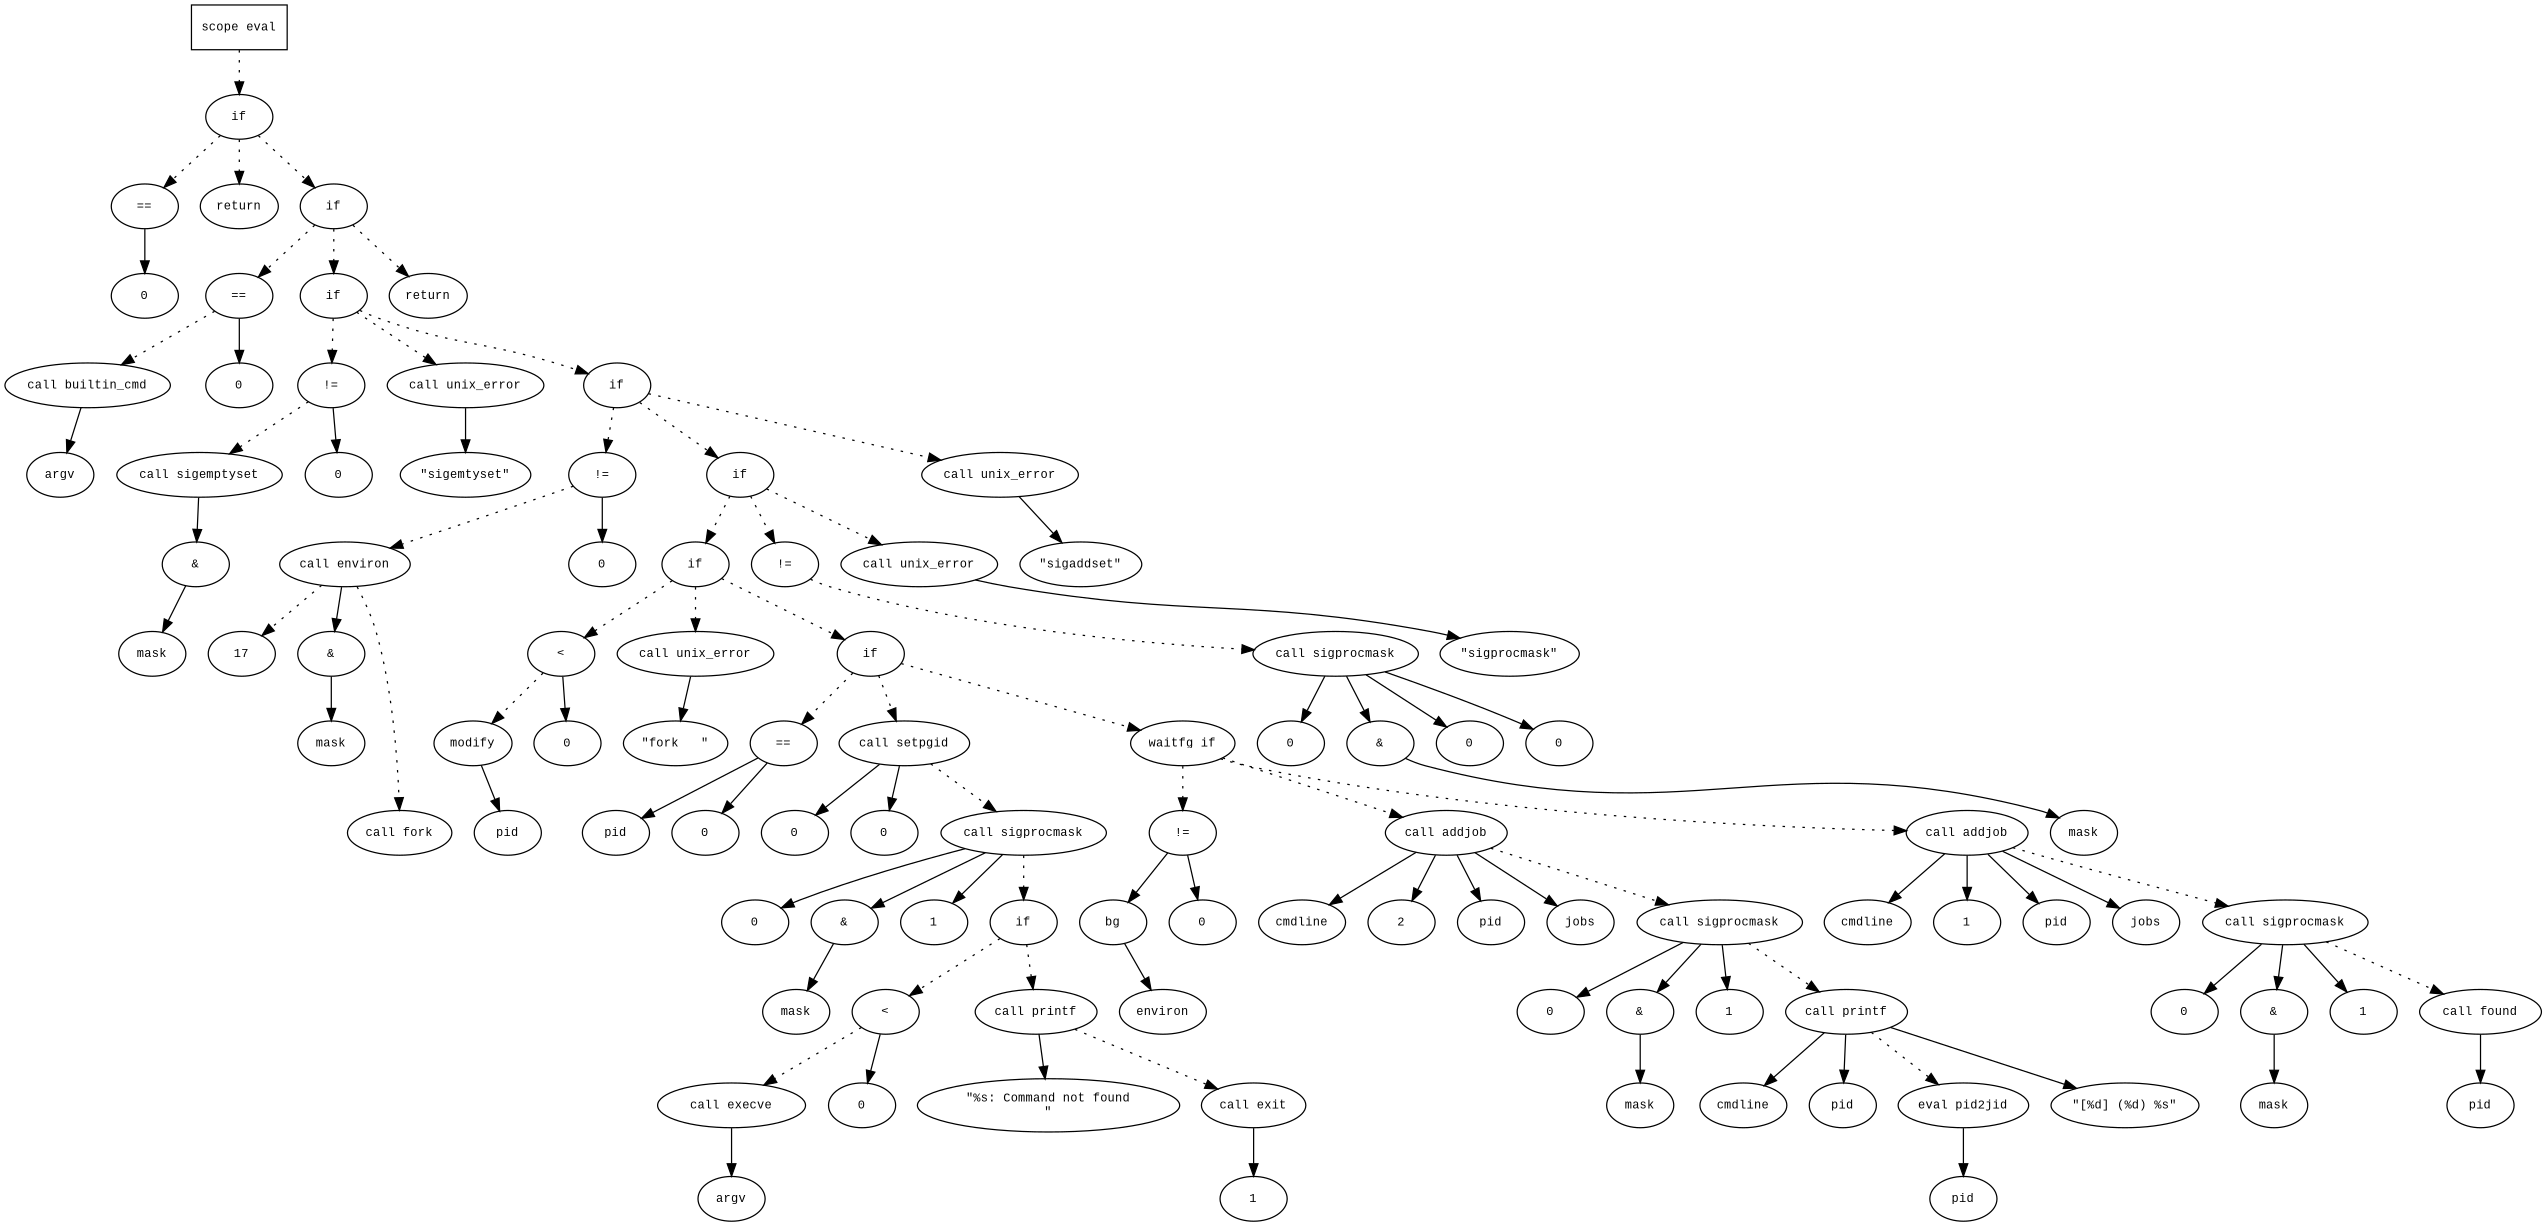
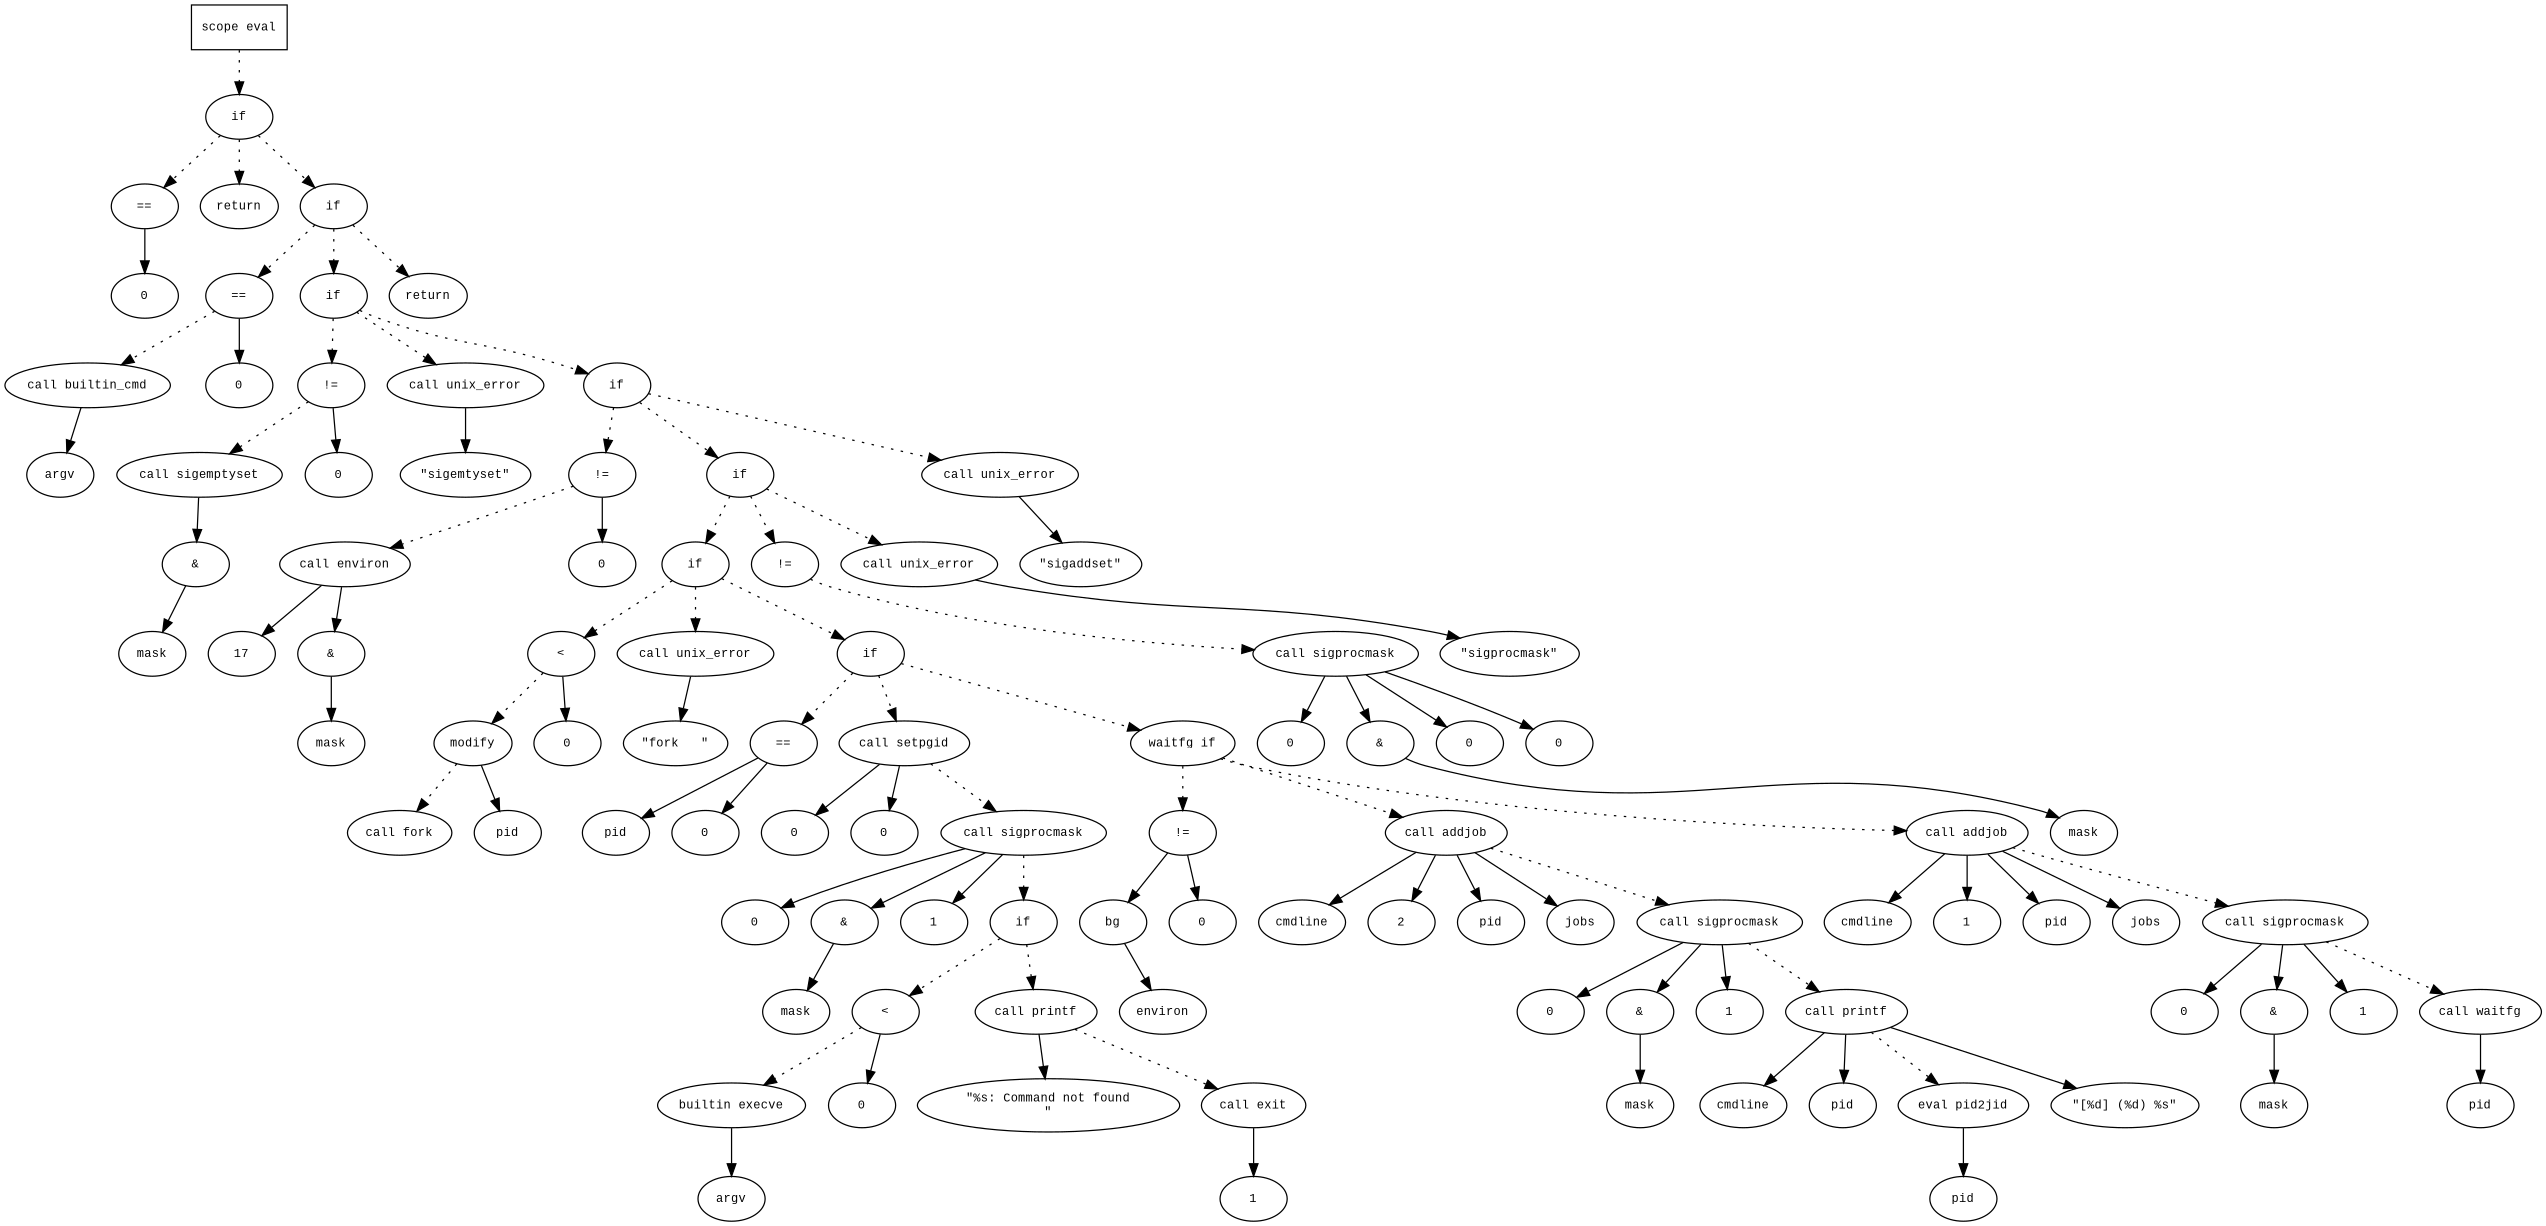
edge "call environ" -> "17": style dotted -> solid
edge "call environ" -> "call fork": now "modify" -> "call fork"
node "call found": label "call found" -> "call waitfg"
node "call execve": label "call execve" -> "builtin execve"
